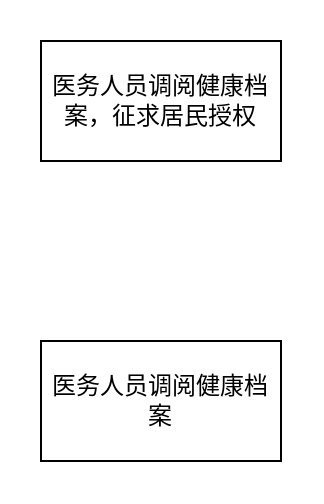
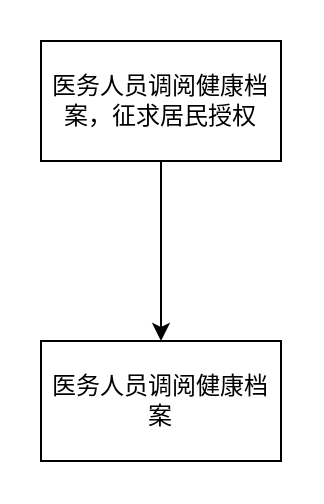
edge "医务人员调阅健康档案，征求居民授权" -> "医务人员调阅健康档案": added
